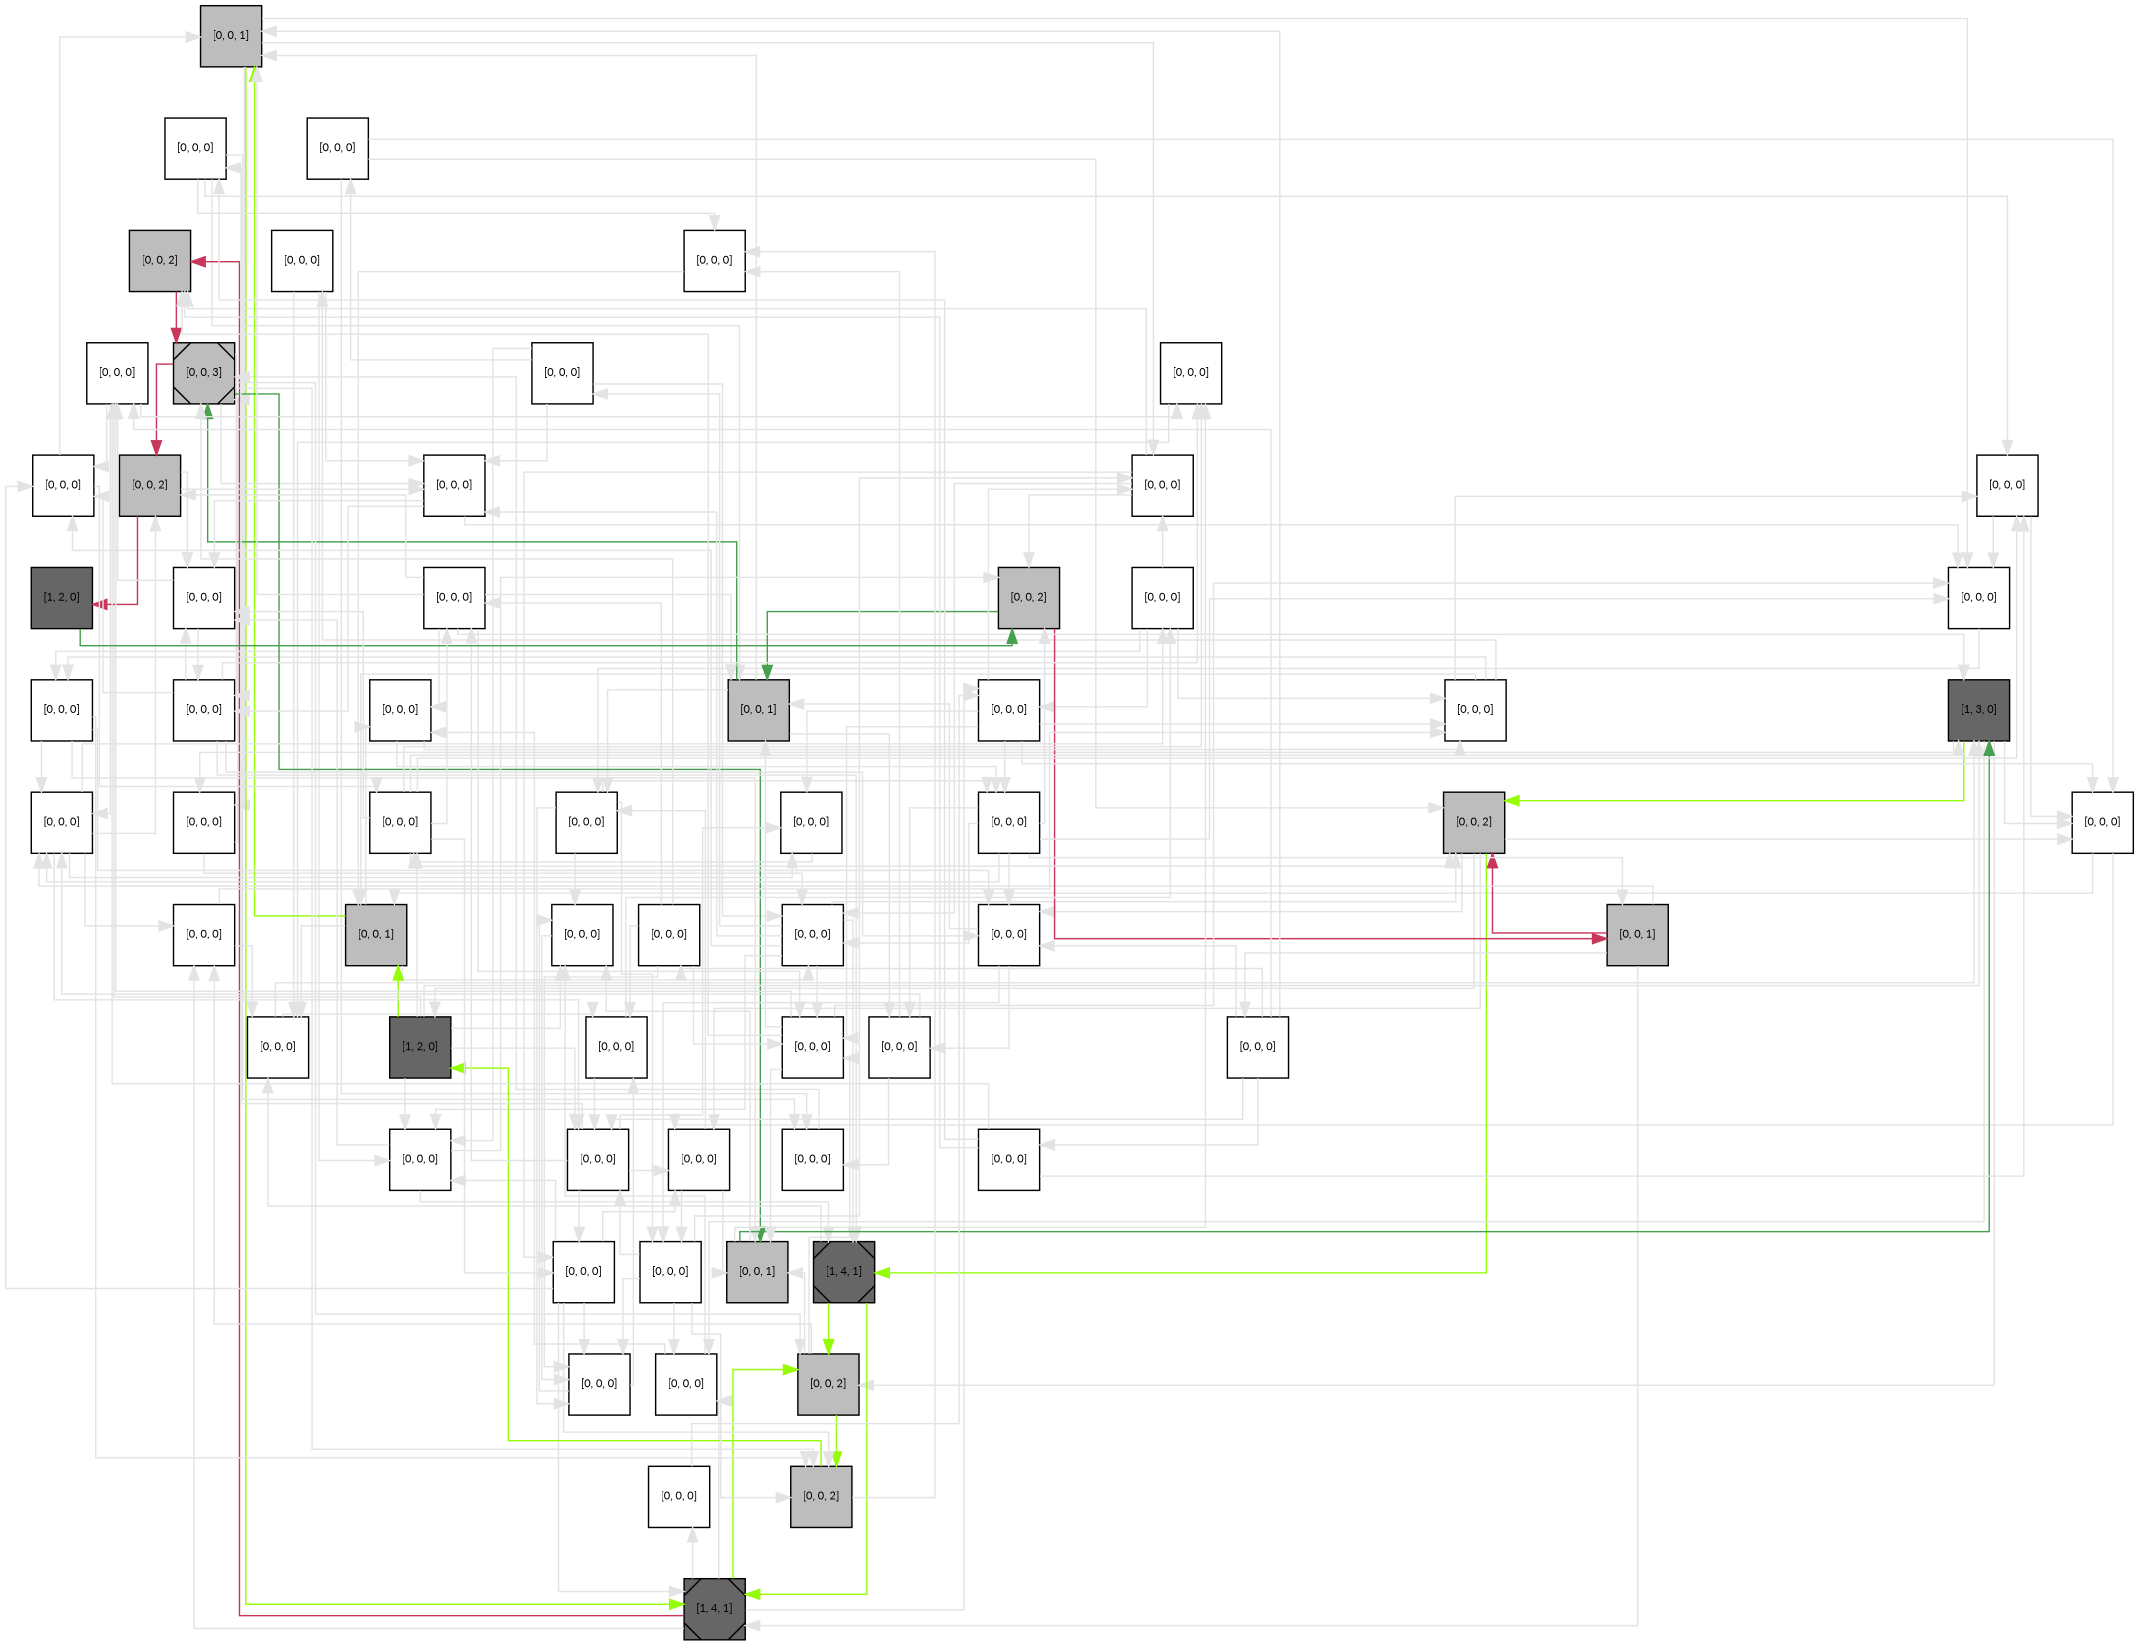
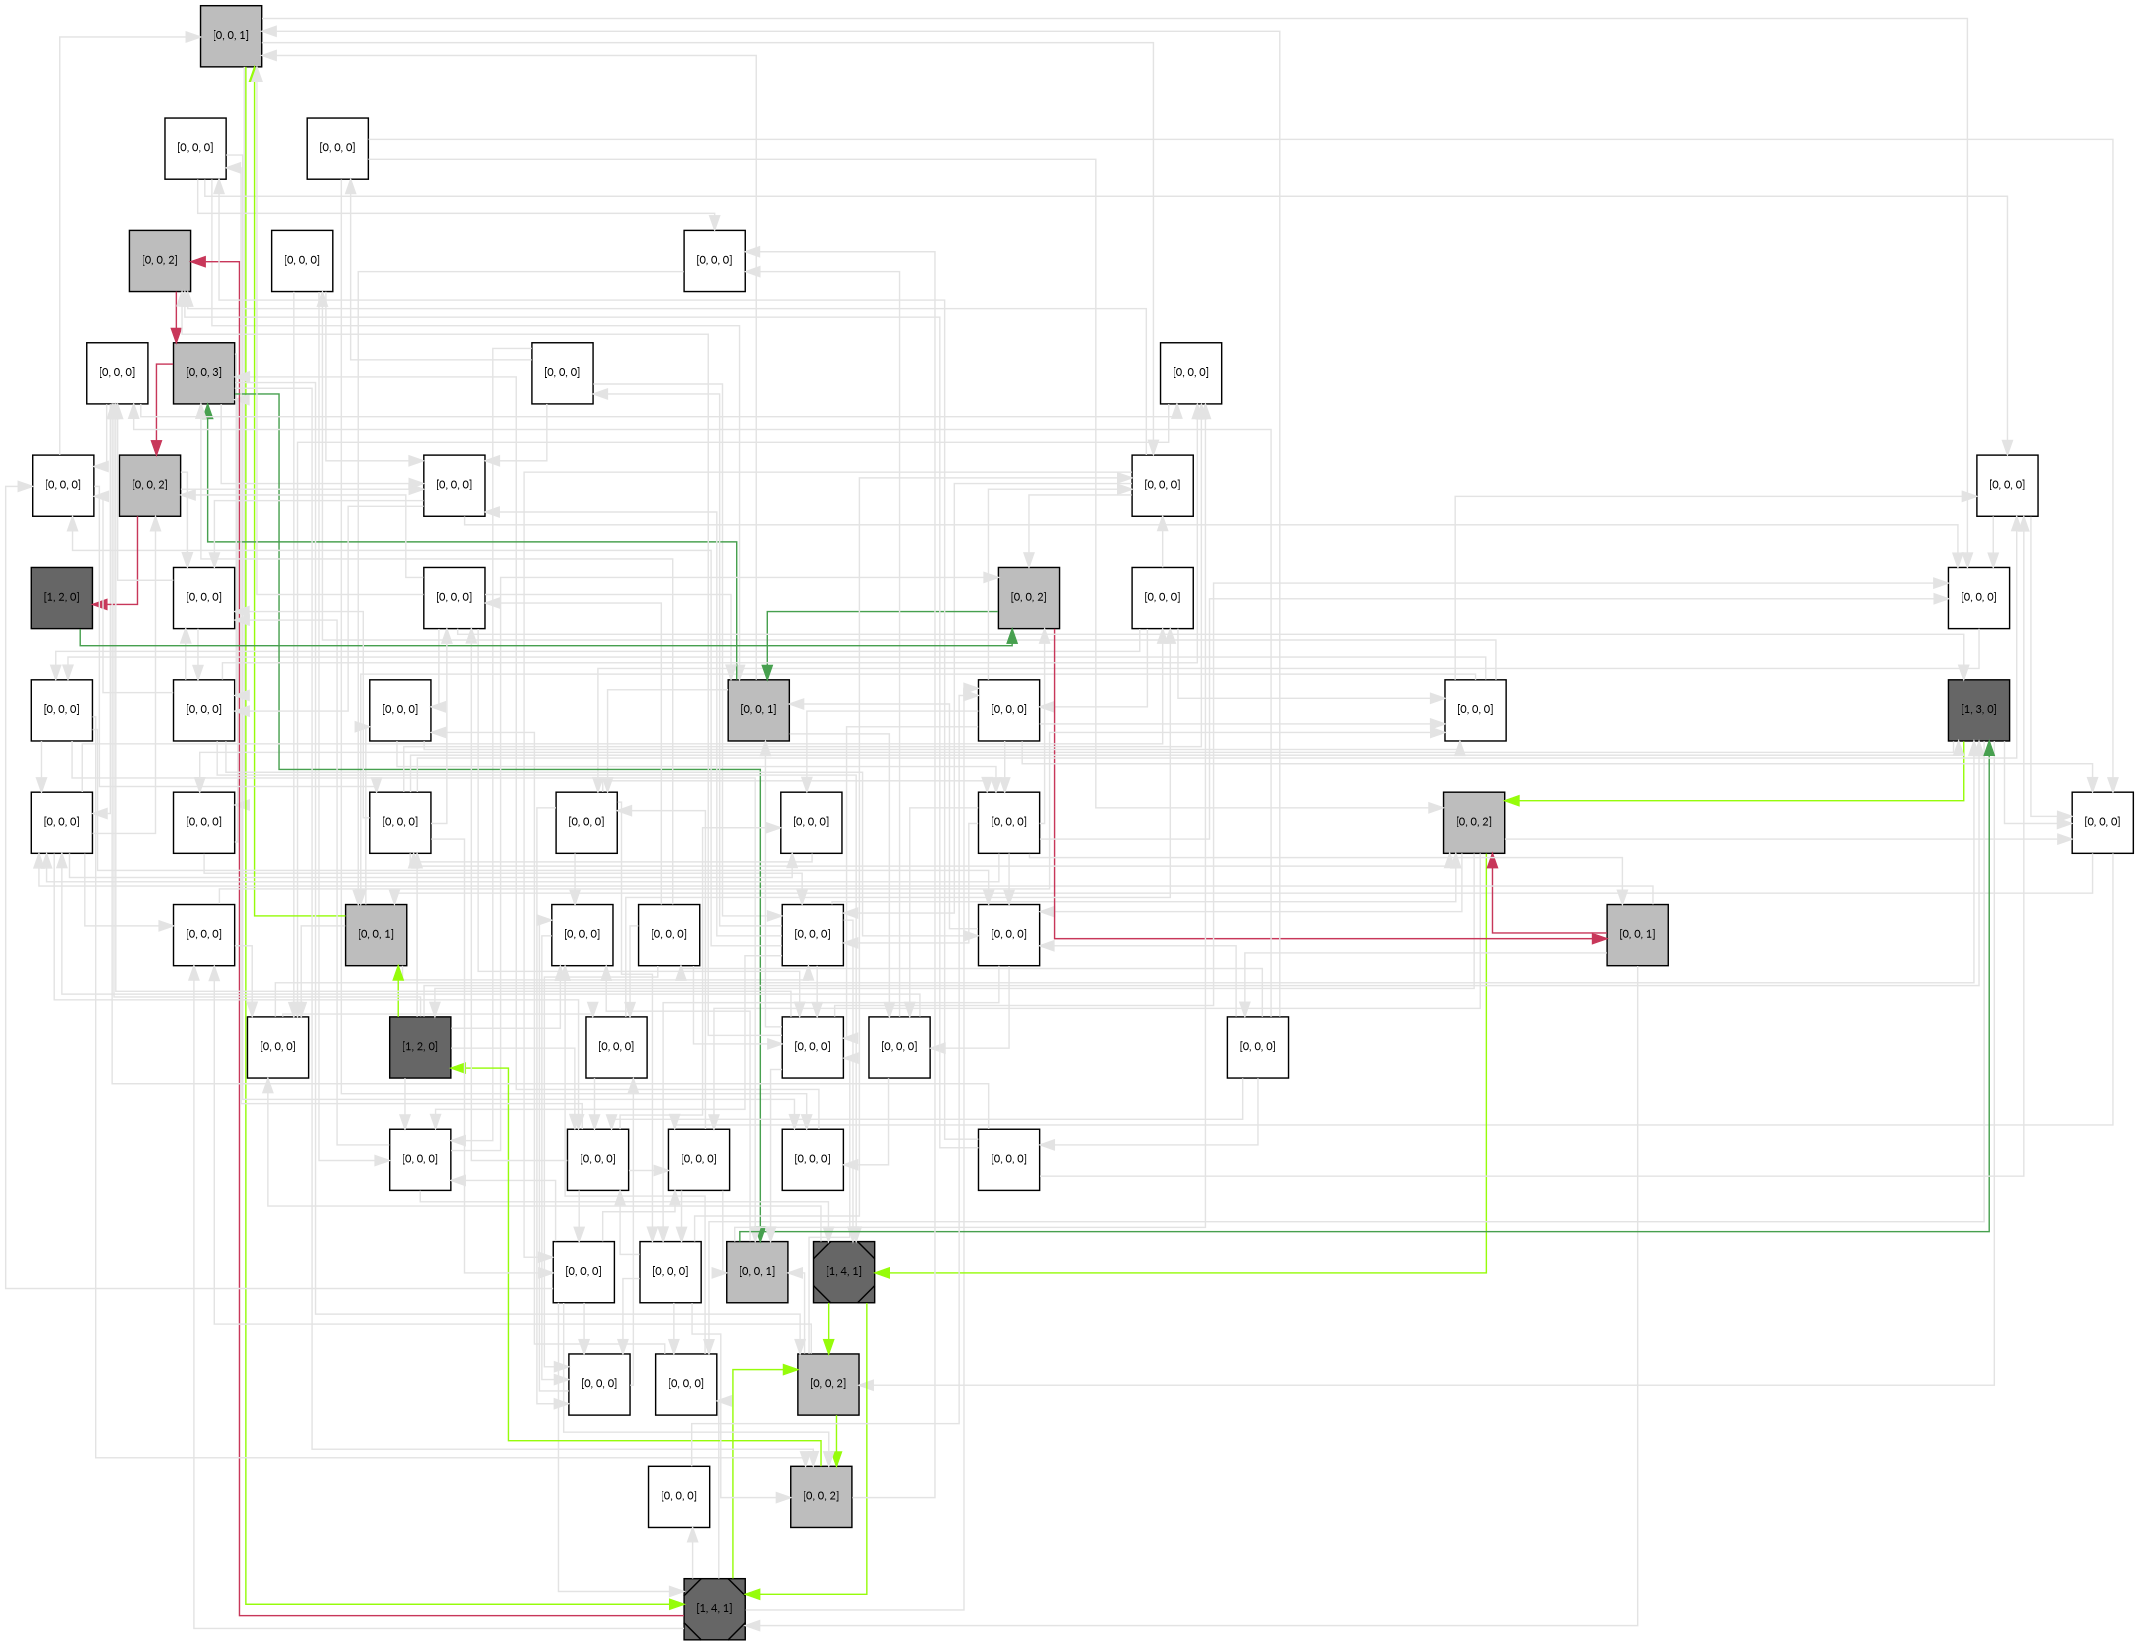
node "[0, 0, 3]": shape Msquare -> square
